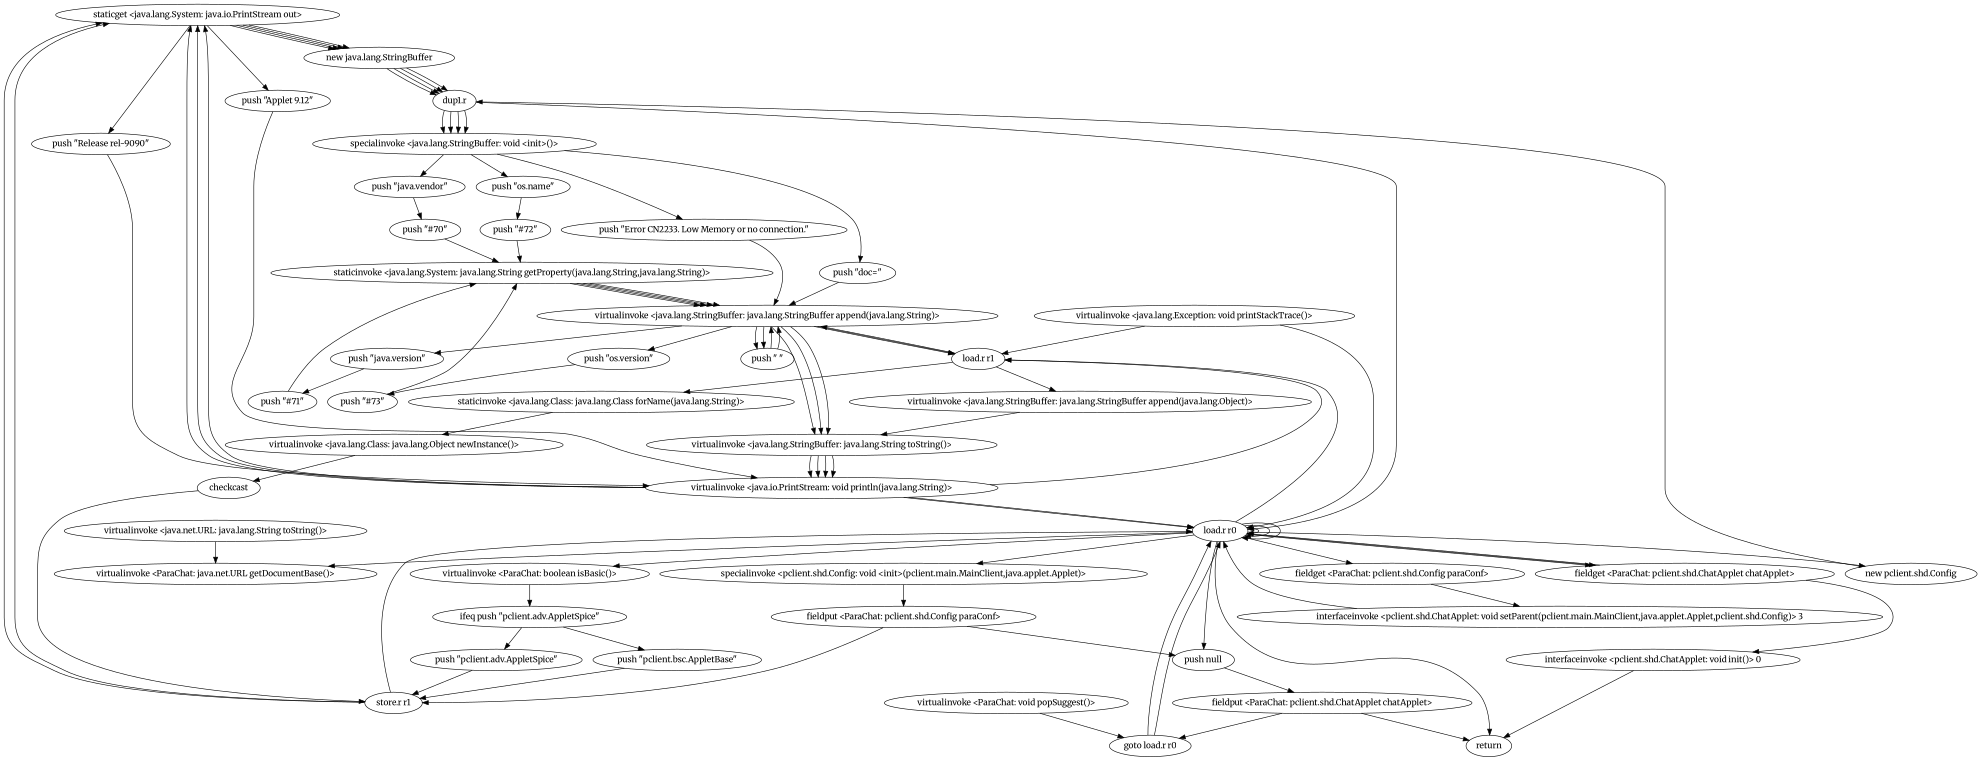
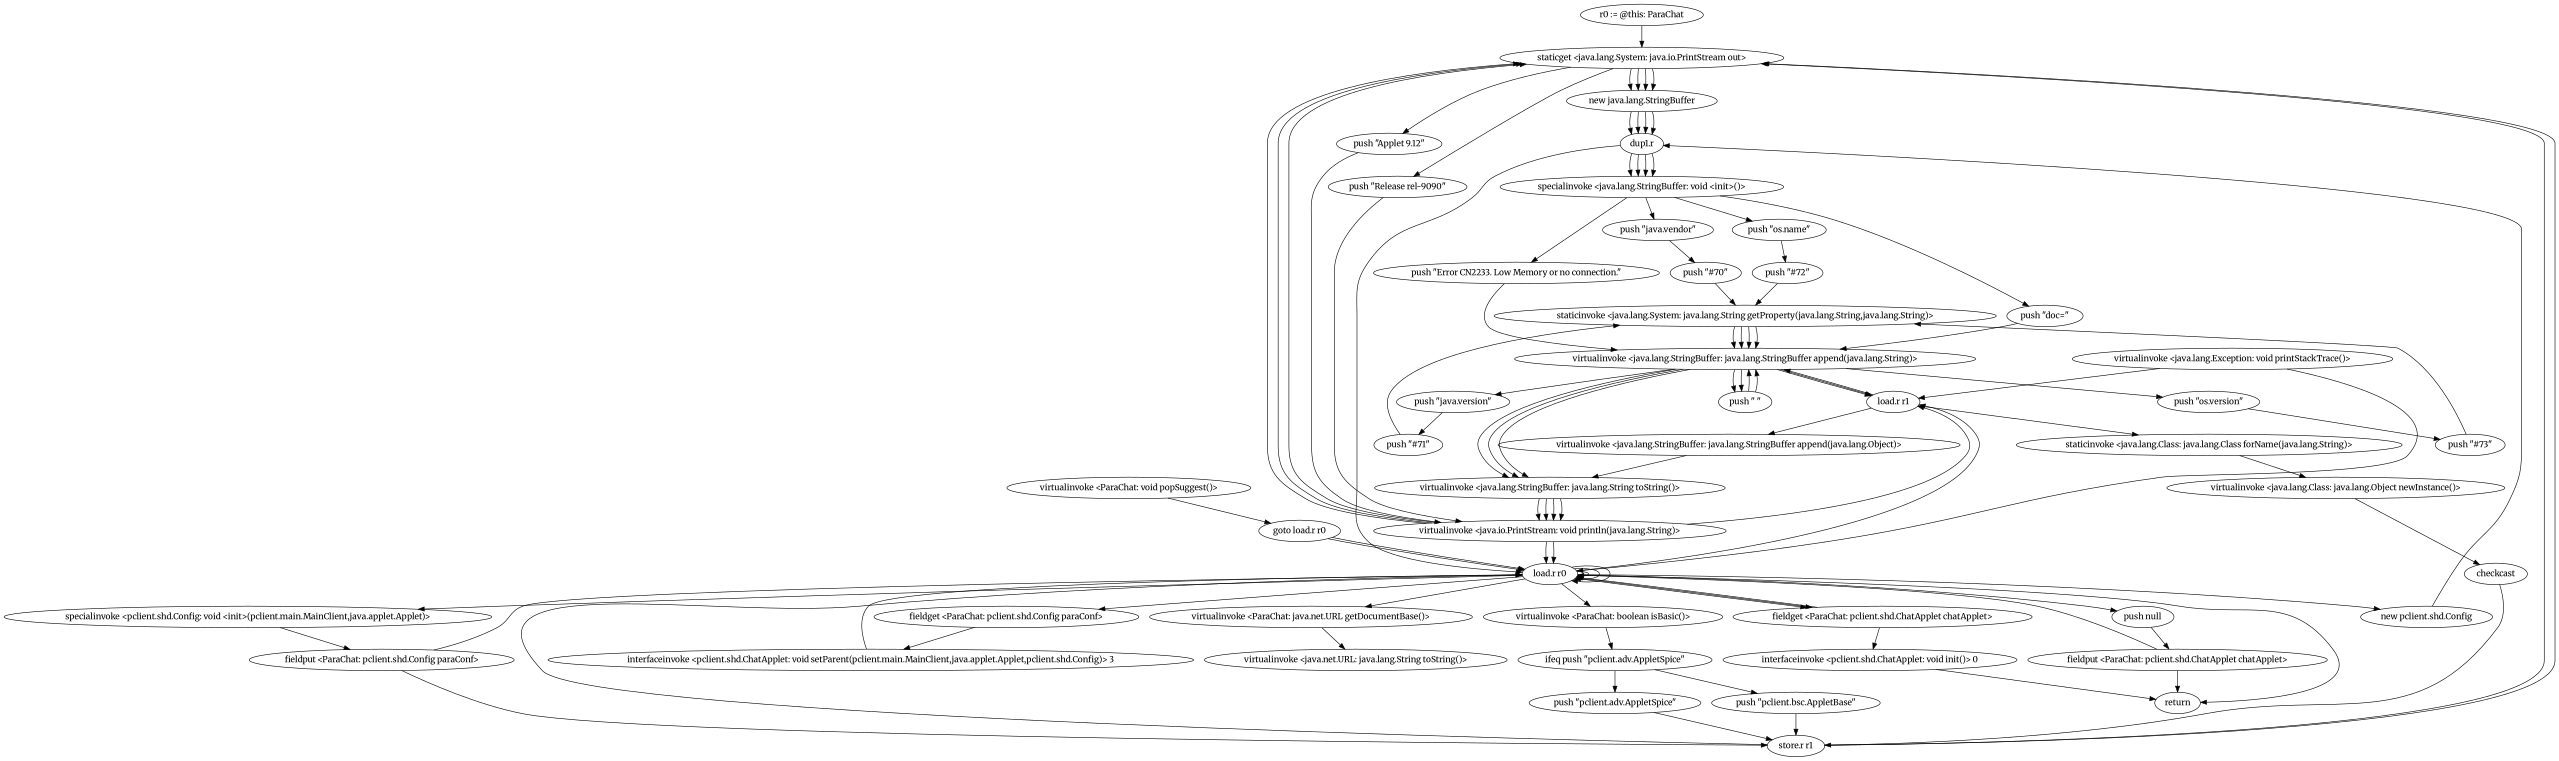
node "r0 := @this: ParaChat": added
edge "virtualinvoke <java.net.URL: java.lang.String toString()>" -> "virtualinvoke <ParaChat: java.net.URL getDocumentBase()>": reversed
edge "fieldput <ParaChat: pclient.shd.Config paraConf>" -> "push null": now "fieldput <ParaChat: pclient.shd.Config paraConf>" -> "load.r r0"
edge "fieldput <ParaChat: pclient.shd.ChatApplet chatApplet>" -> "goto load.r r0": now "fieldput <ParaChat: pclient.shd.ChatApplet chatApplet>" -> "load.r r0"
